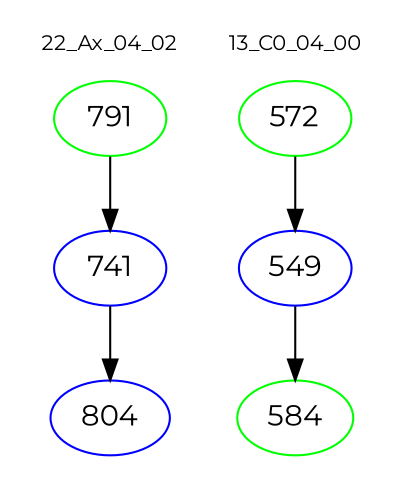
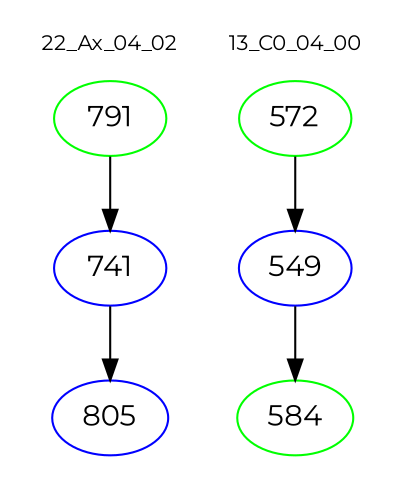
node "804": label "804" -> "805"
